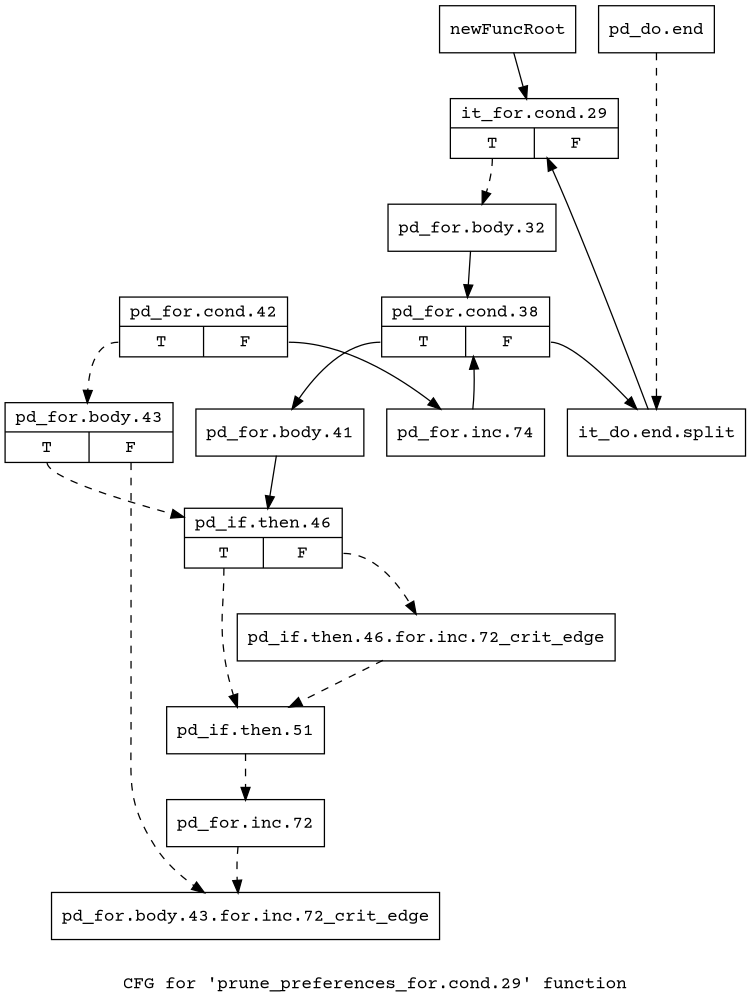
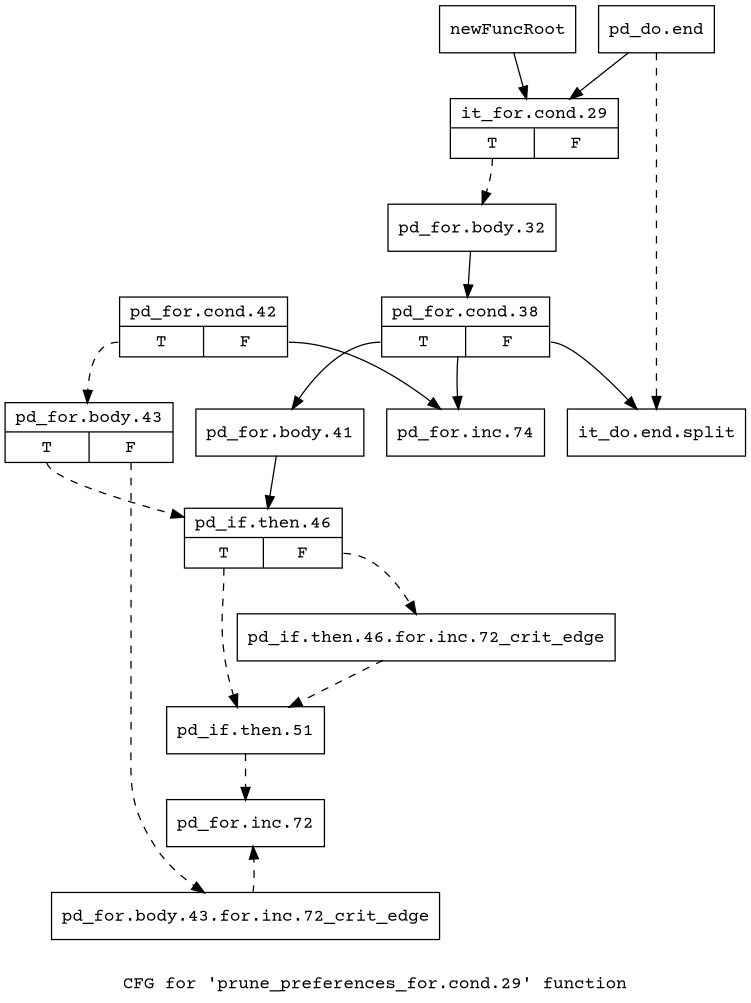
edge "it_do.end.split" -> "it_for.cond.29": now "pd_do.end" -> "it_for.cond.29"
edge "pd_for.inc.74" -> "pd_for.cond.38": reversed
edge "pd_for.inc.72" -> "pd_for.body.43.for.inc.72_crit_edge": reversed
